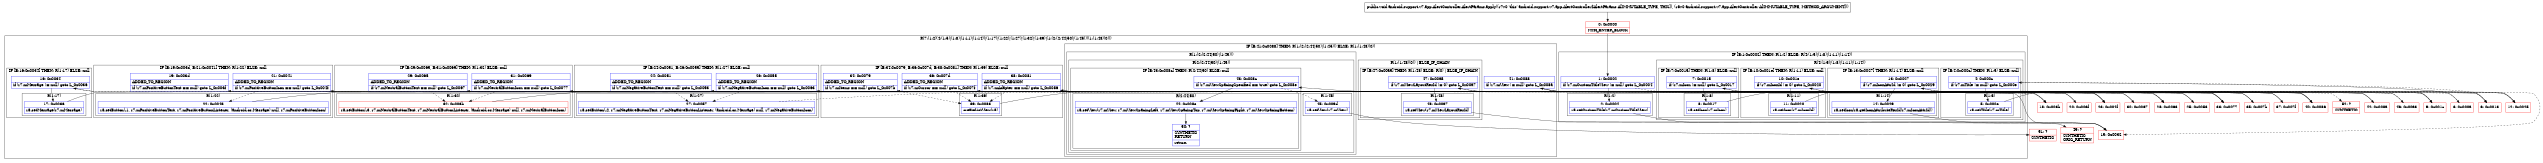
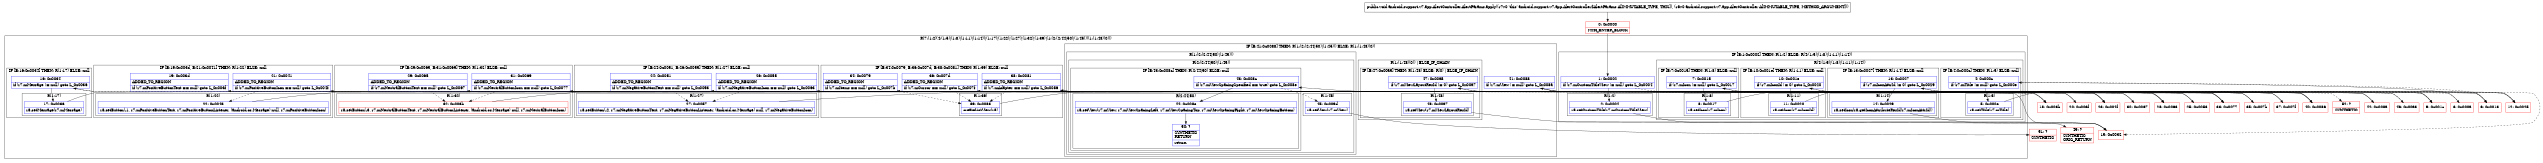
edge "27: 0x0057" -> "28: 0x0063": style dashed -> solid
